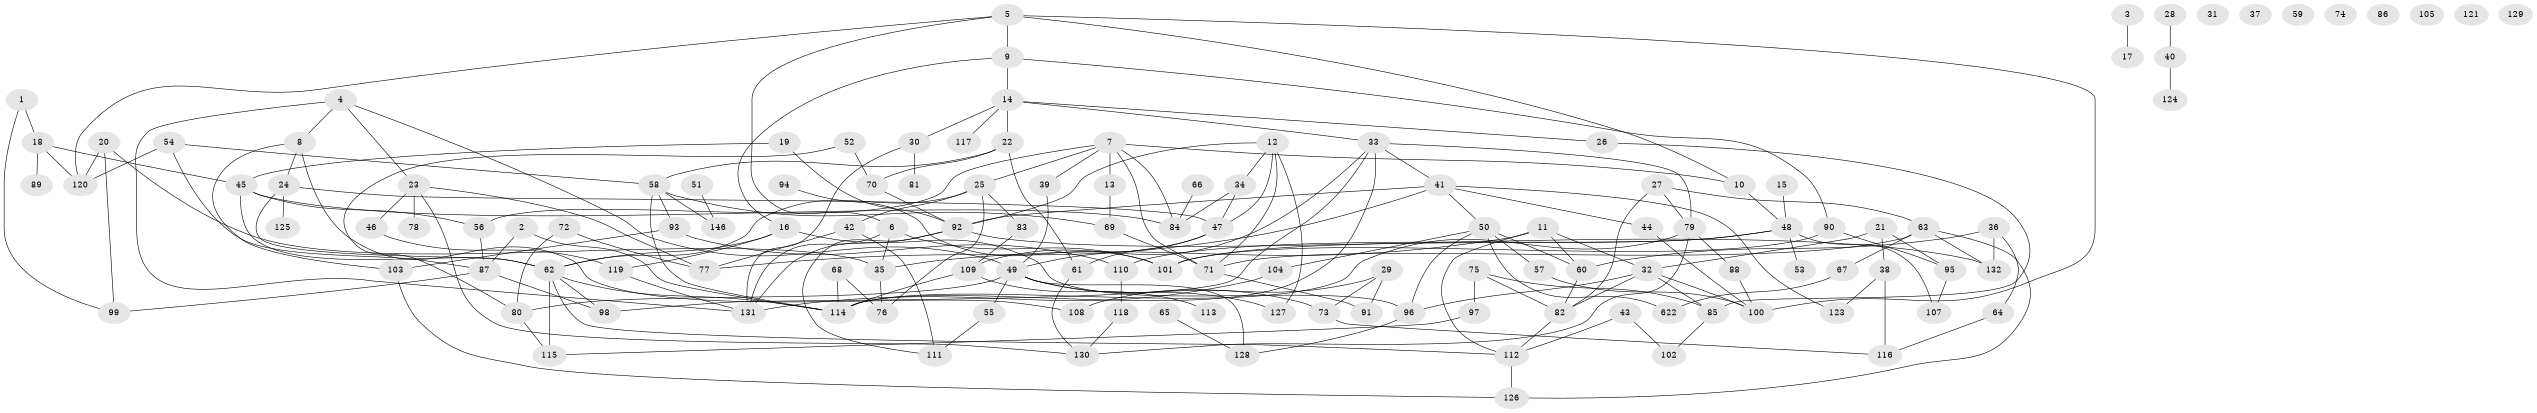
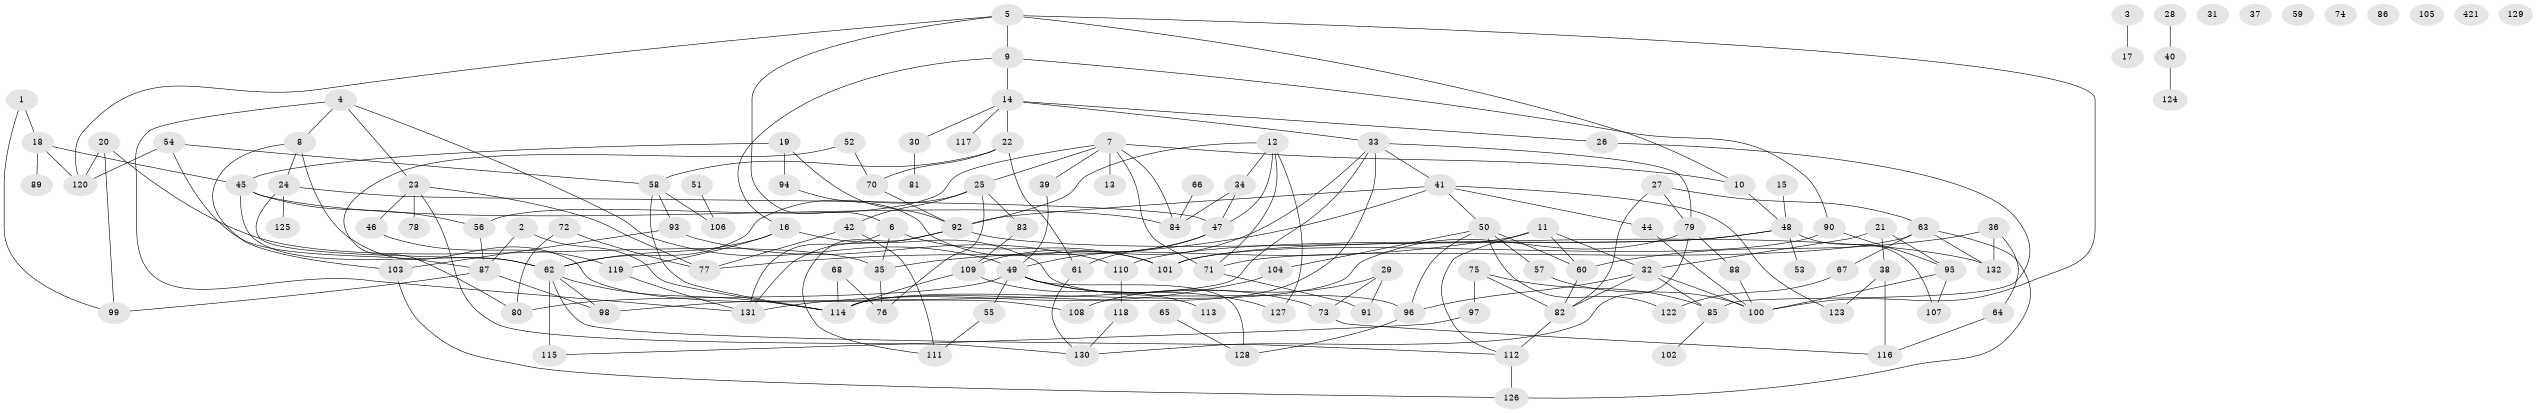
node "121": label "121" -> "421"
edge "19" -- "94": added
edge "30" -- "131": removed
node "146": label "146" -> "106"
node "69": removed
edge "95" -- "100": added
node "43": removed
node "622": label "622" -> "122"
edge "80" -- "115": removed
